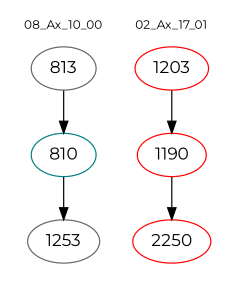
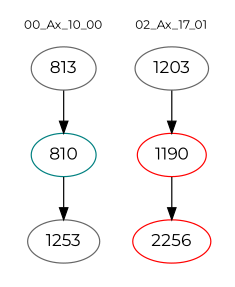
cluster "08_Ax_10_00": label "08_Ax_10_00" -> "00_Ax_10_00"
node "1203": color red -> gray40
node "2250": label "2250" -> "2256"
